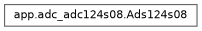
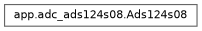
node "app.adc_adc124s08.Ads124s08": label "app.adc_adc124s08.Ads124s08" -> "app.adc_ads124s08.Ads124s08"
